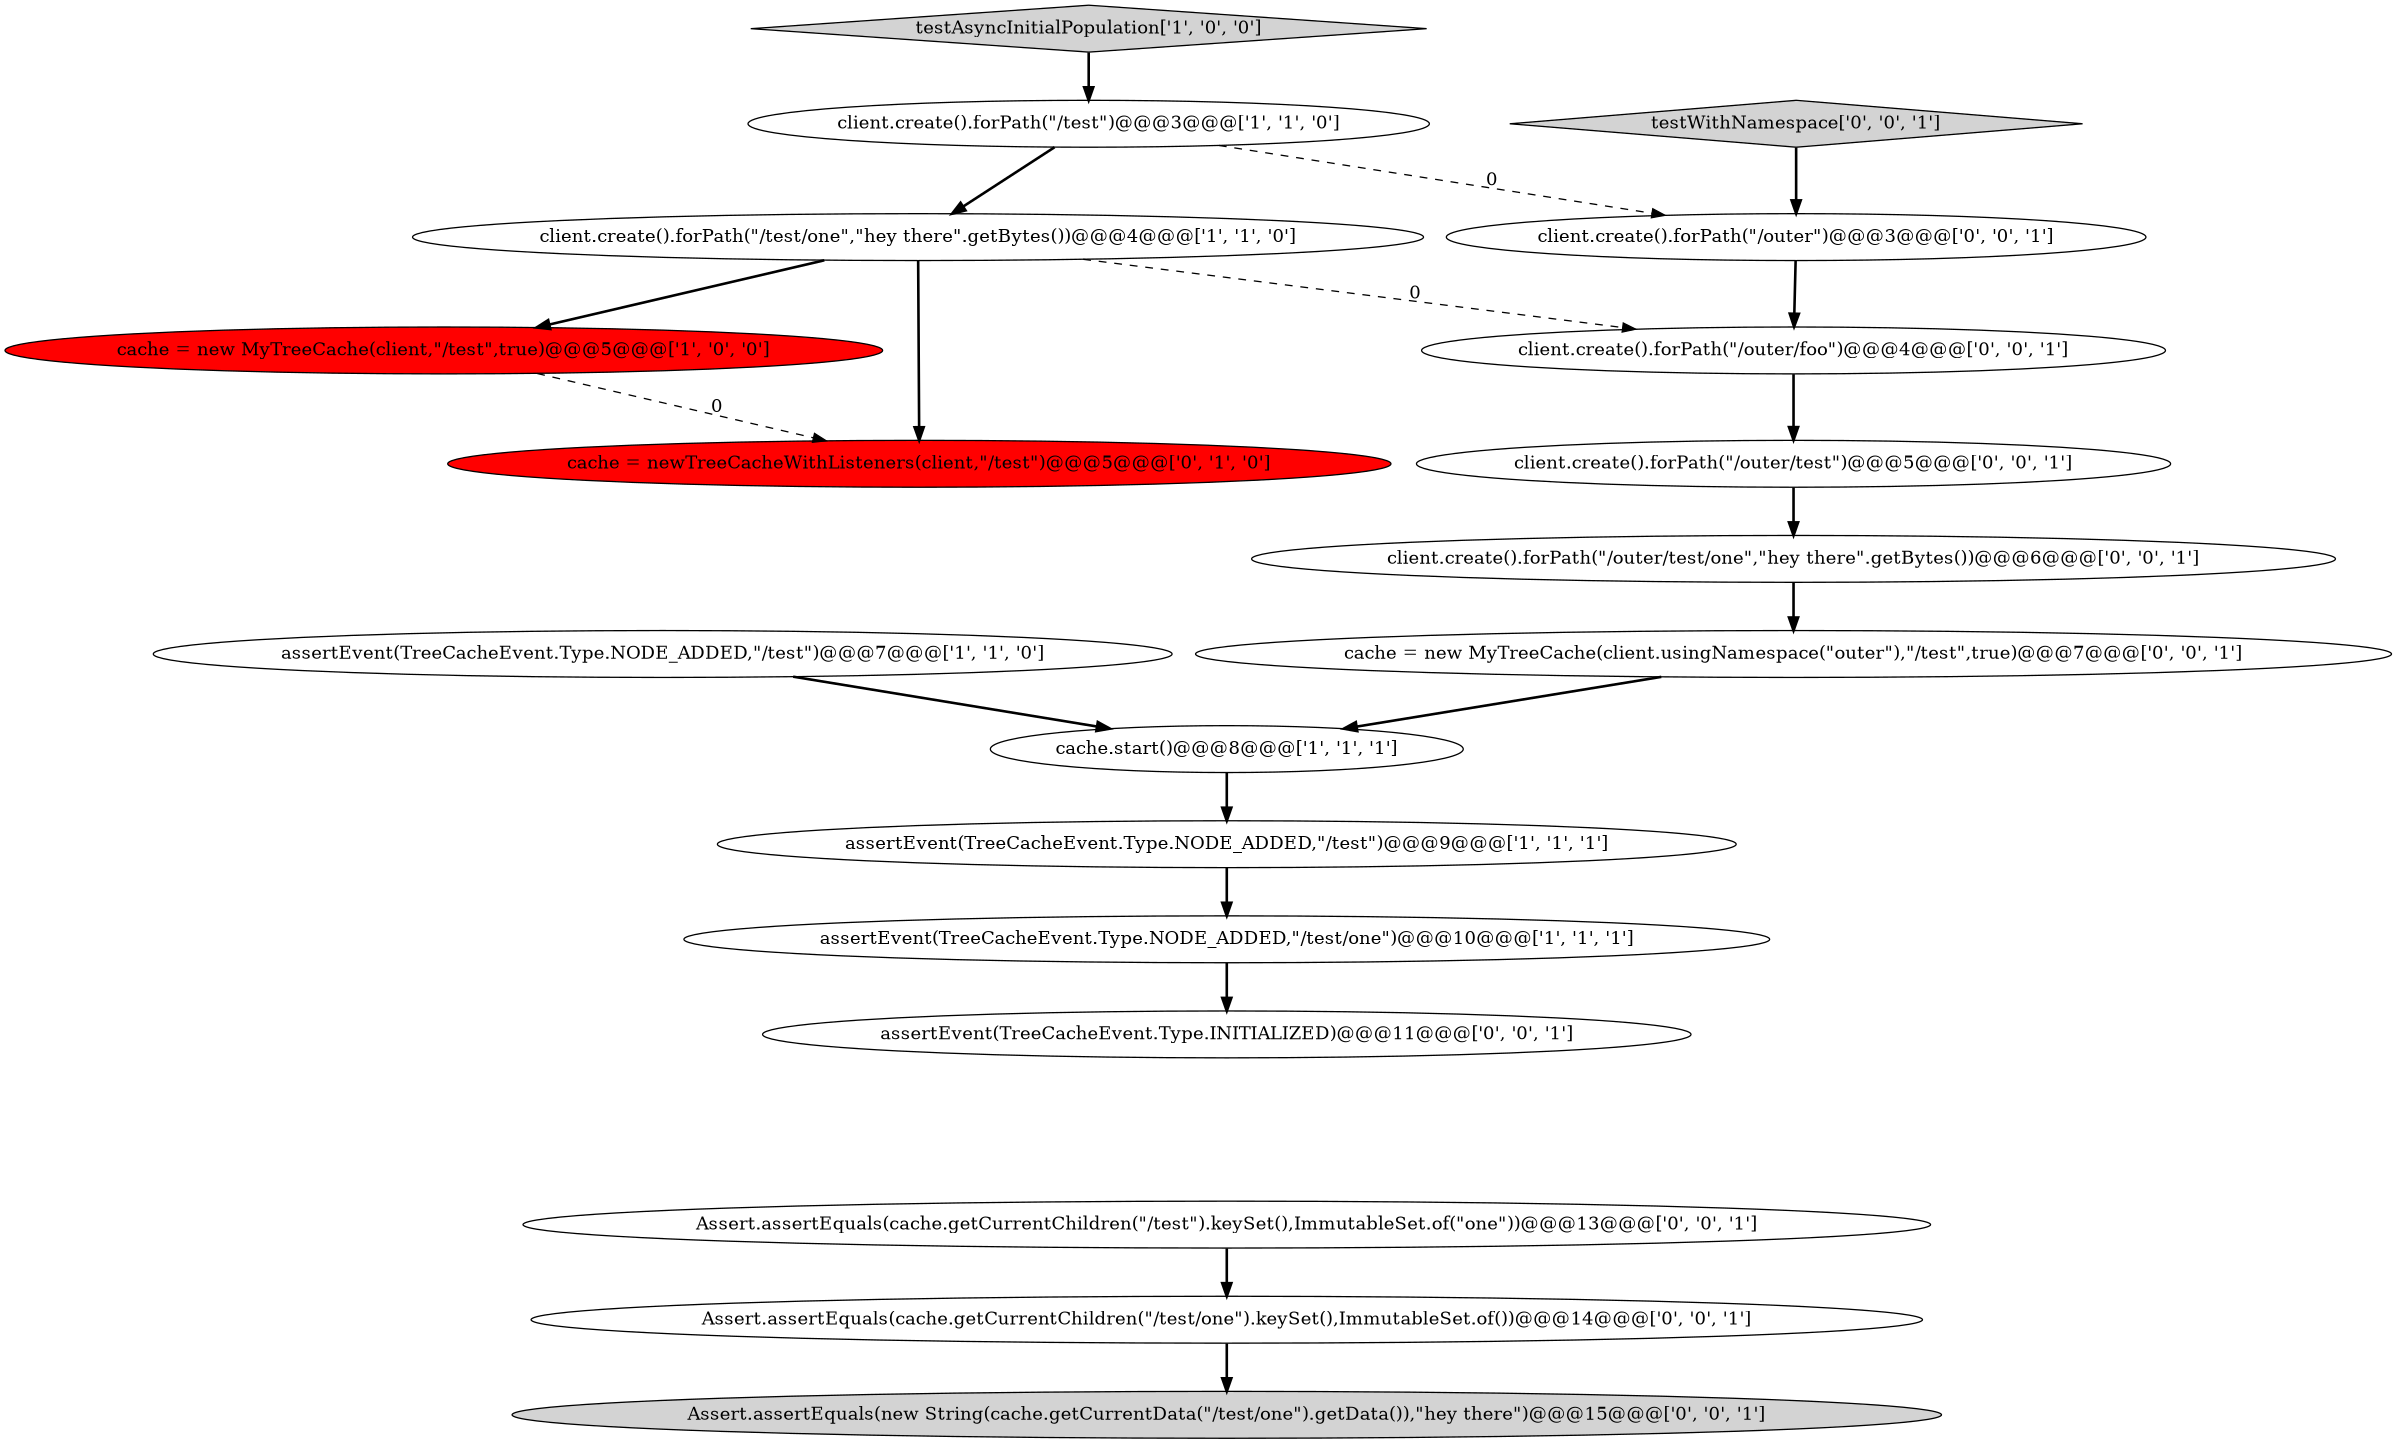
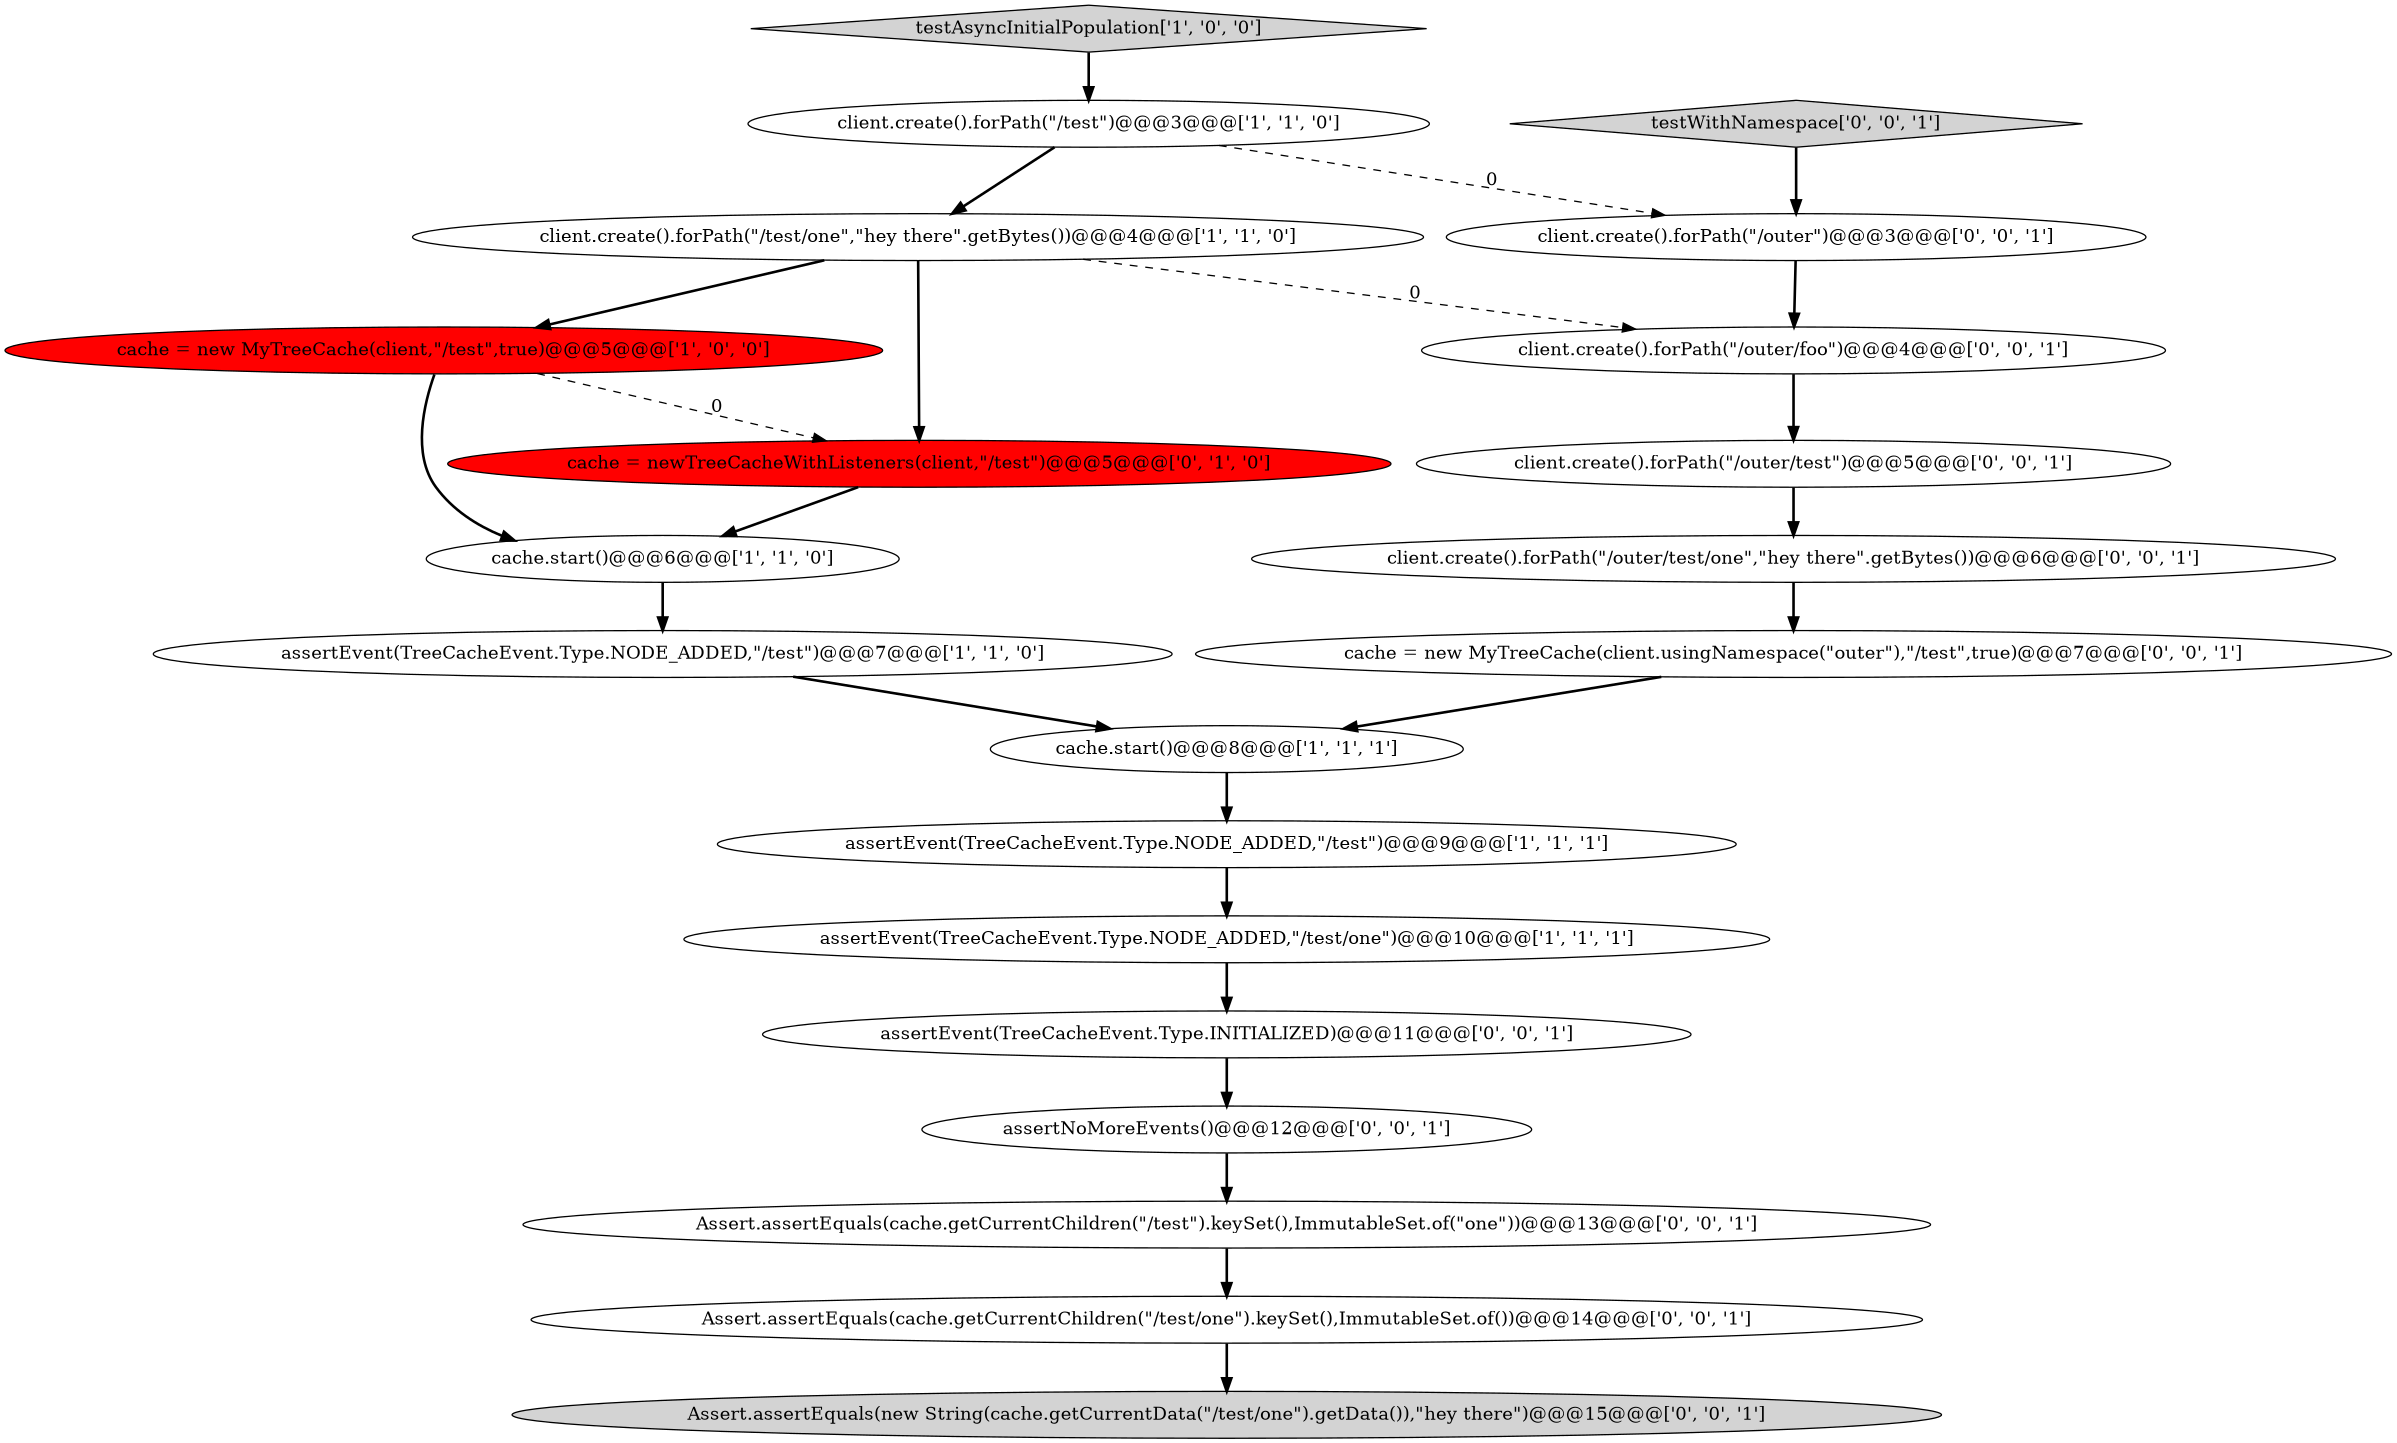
node "cache.start()@@@6@@@['1', '1', '0']": added
node "assertNoMoreEvents()@@@12@@@['0', '0', '1']": added
